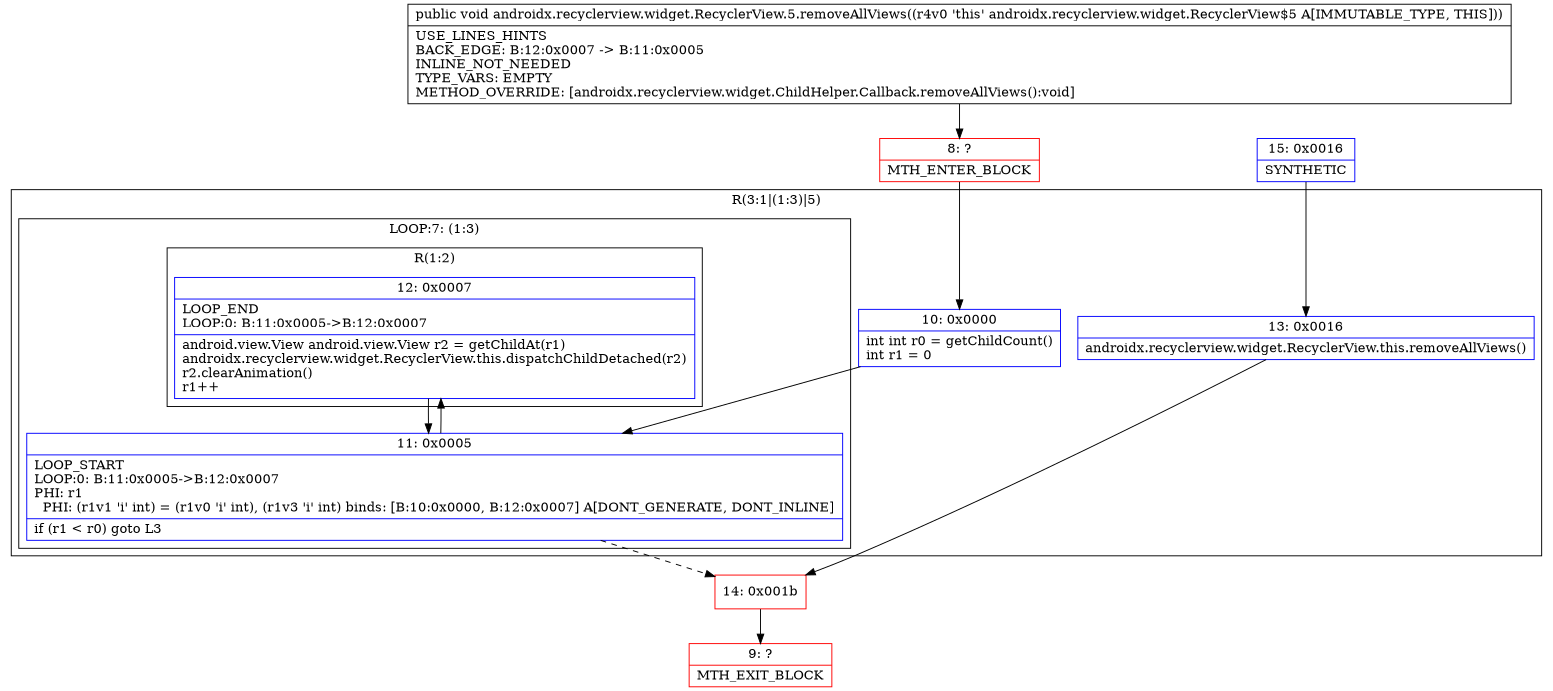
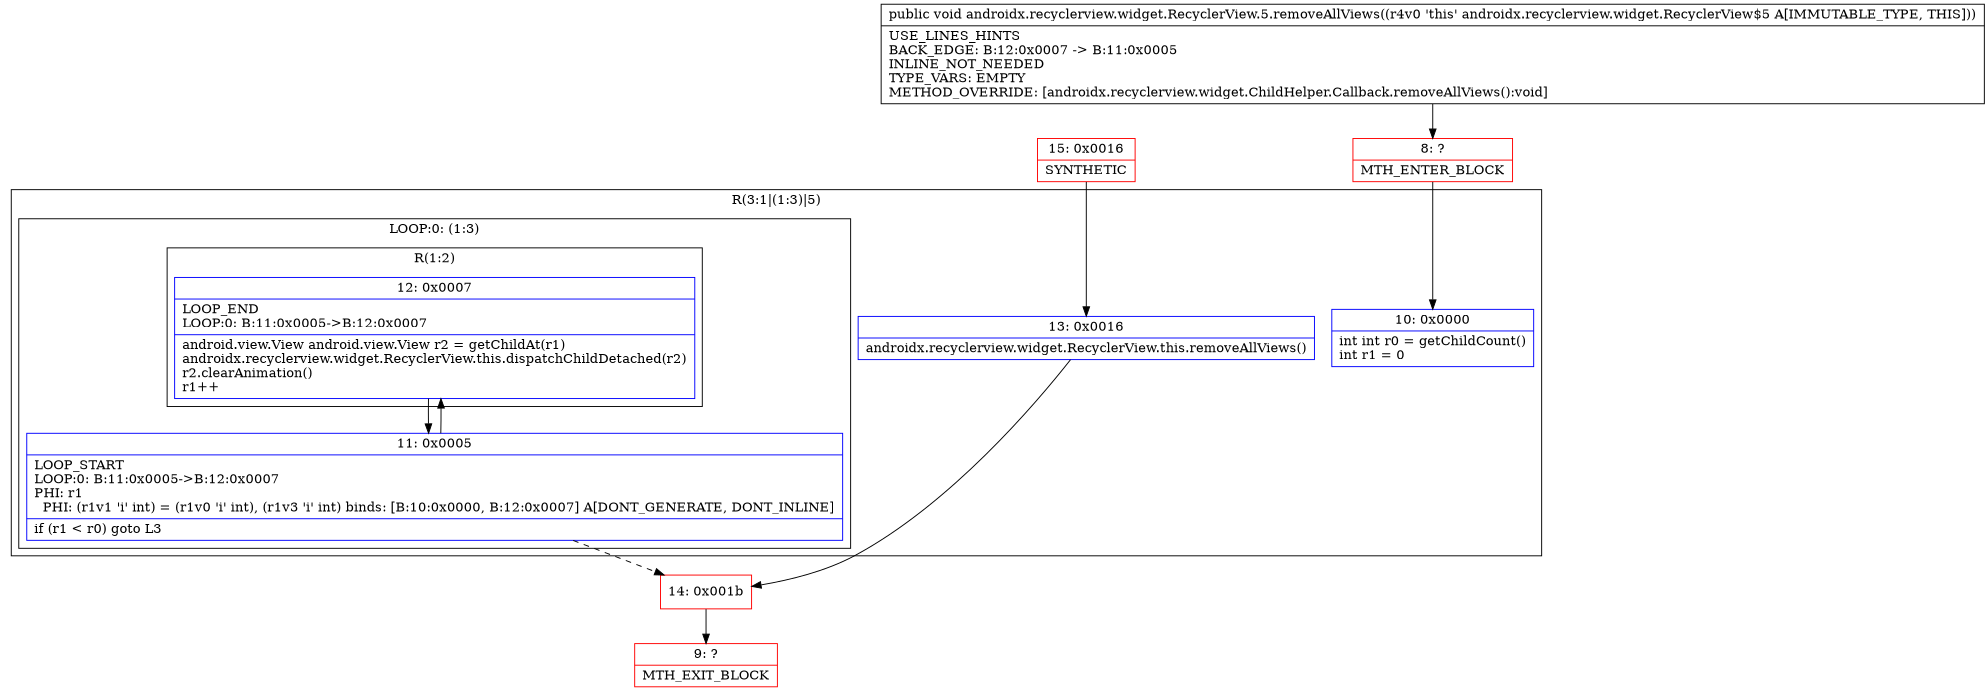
node "15: 0x0016": color blue -> red
cluster "LOOP:7: (1:3)": label "LOOP:7: (1:3)" -> "LOOP:0: (1:3)"
edge "10: 0x0000" -> "11: 0x0005": removed
